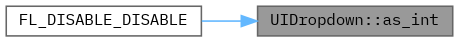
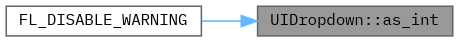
node "FL_DISABLE_DISABLE": label "FL_DISABLE_DISABLE" -> "FL_DISABLE_WARNING"
